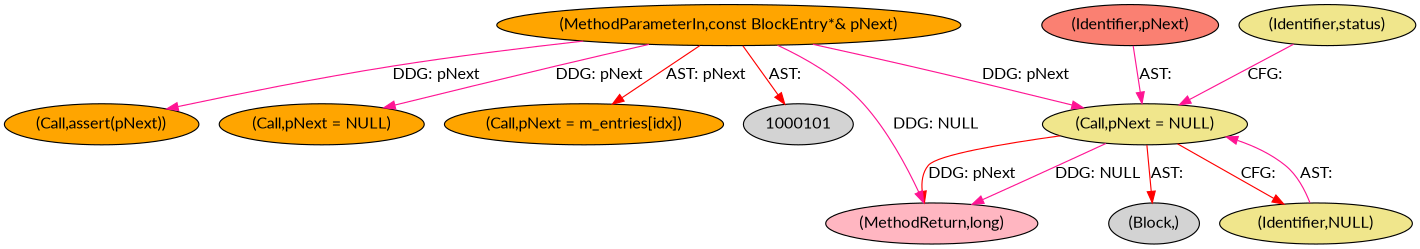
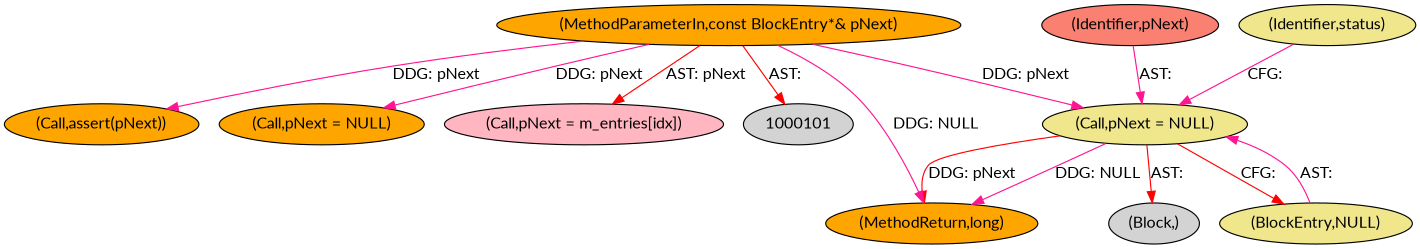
node "(Call,pNext = m_entries[idx])": fillcolor orange -> lightpink
node "(MethodReturn,long)": fillcolor lightpink -> orange
node "(Identifier,NULL)": label "(Identifier,NULL)" -> "(BlockEntry,NULL)"
